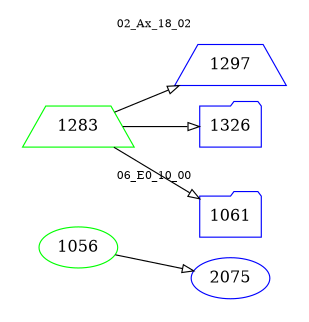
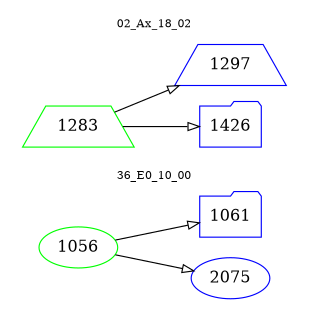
node "1326": label "1326" -> "1426"
edge "1283" -> "1061": now "1056" -> "1061"
cluster "06_E0_10_00": label "06_E0_10_00" -> "36_E0_10_00"
